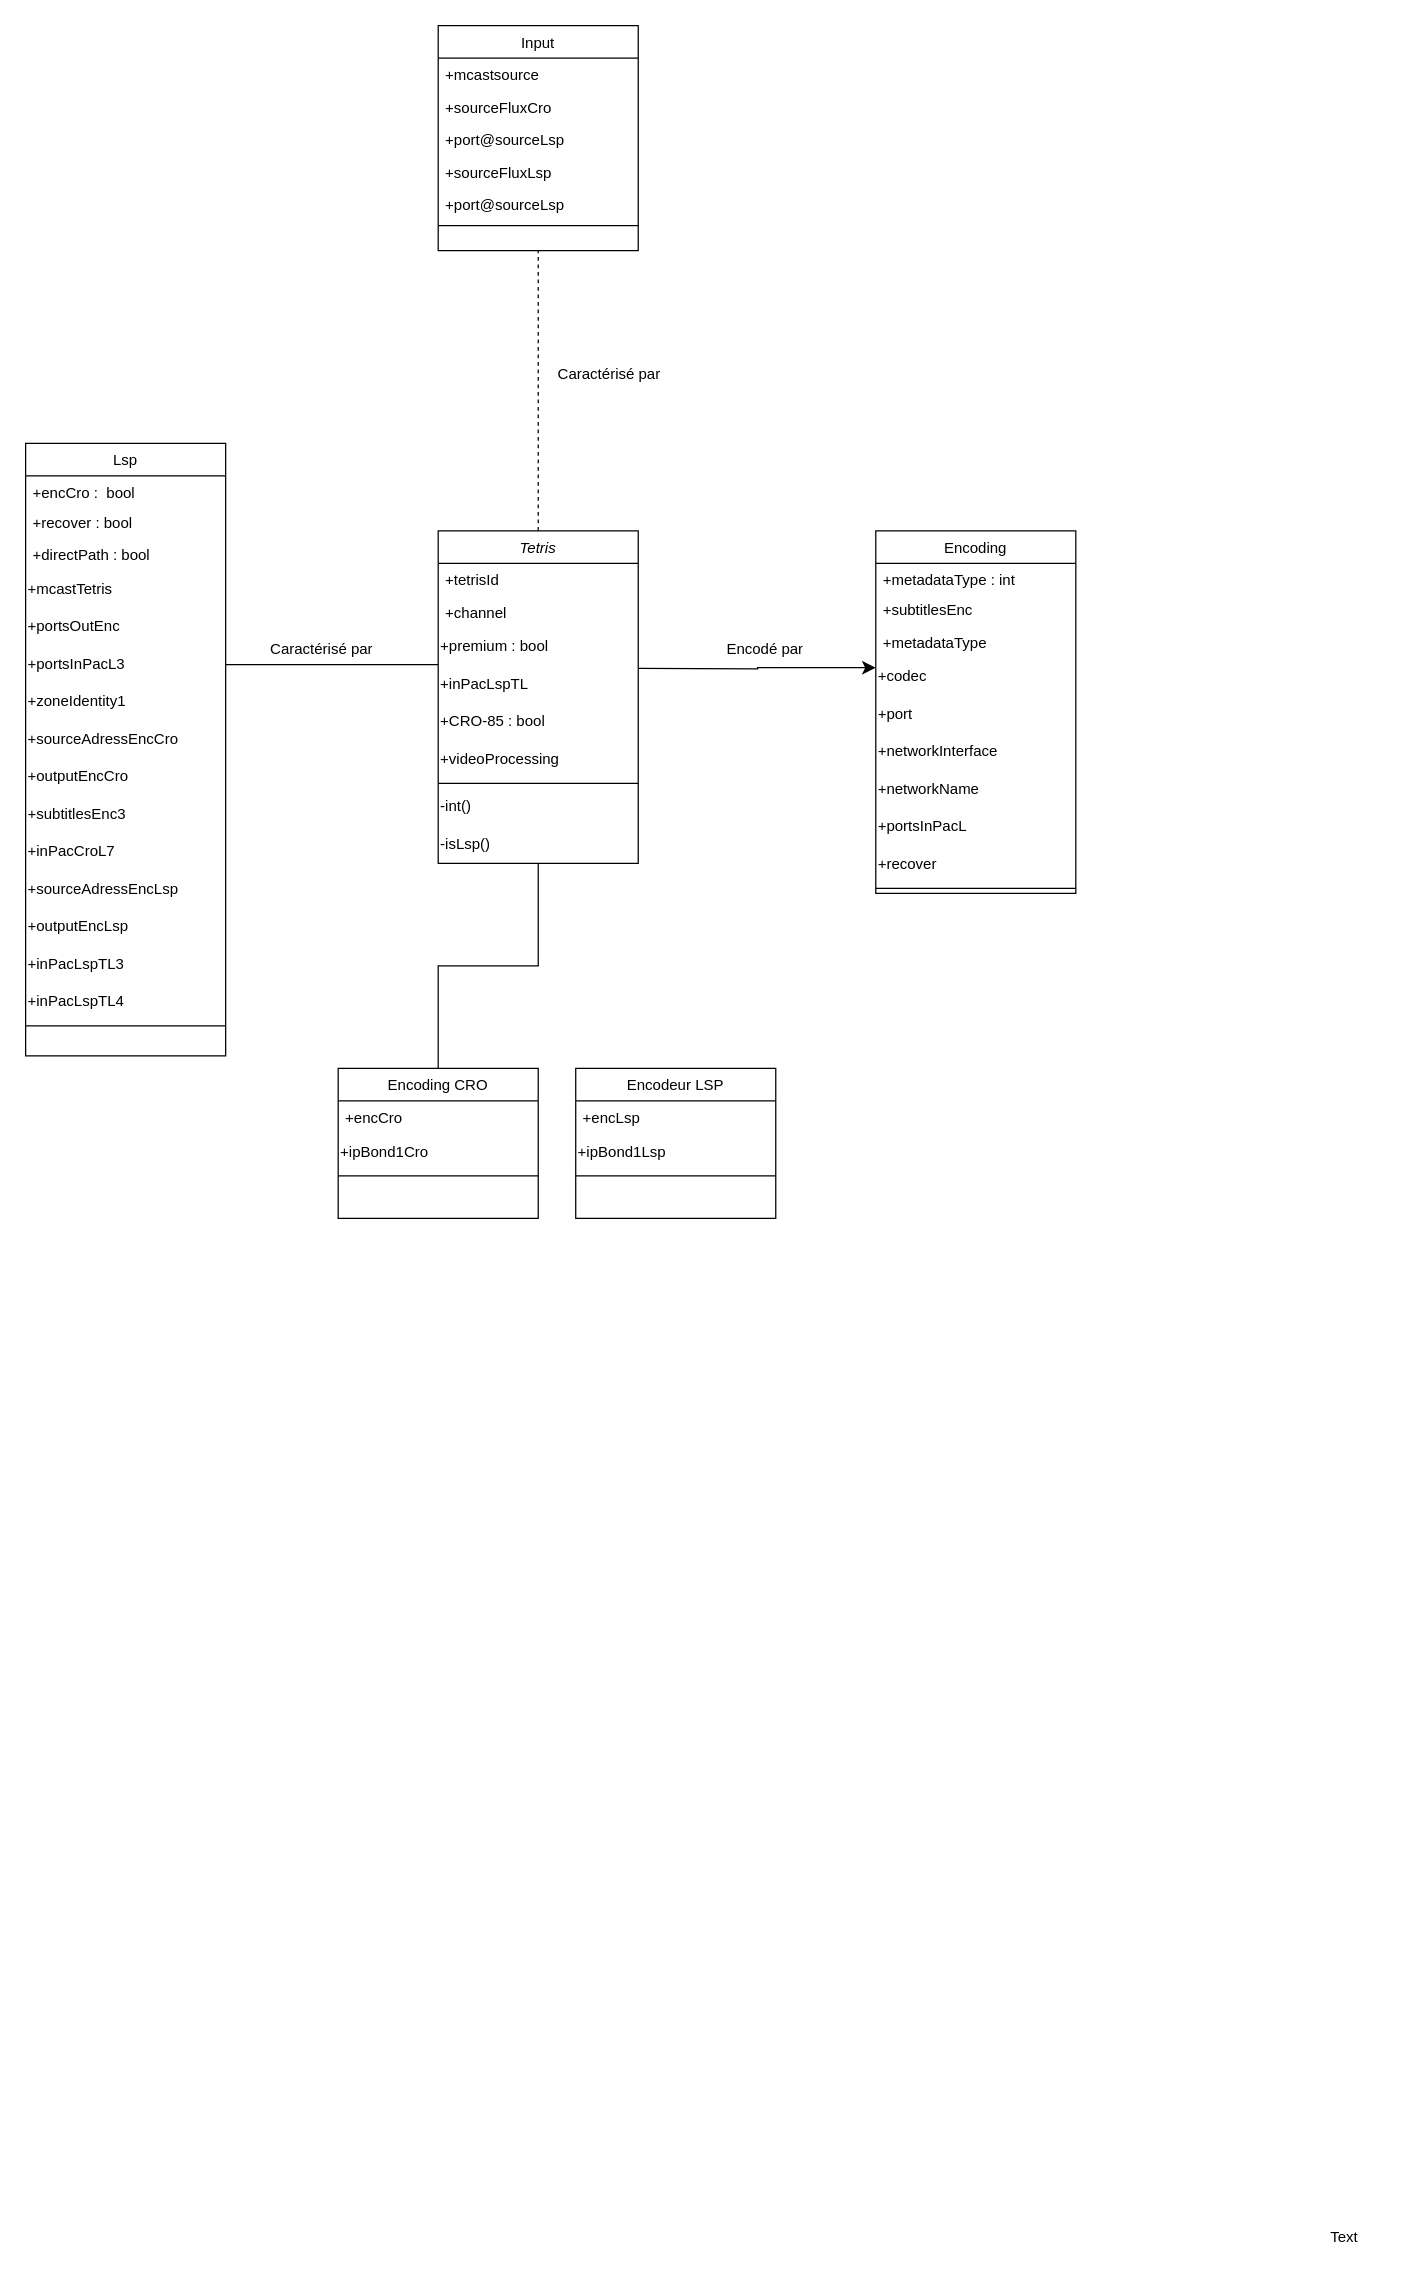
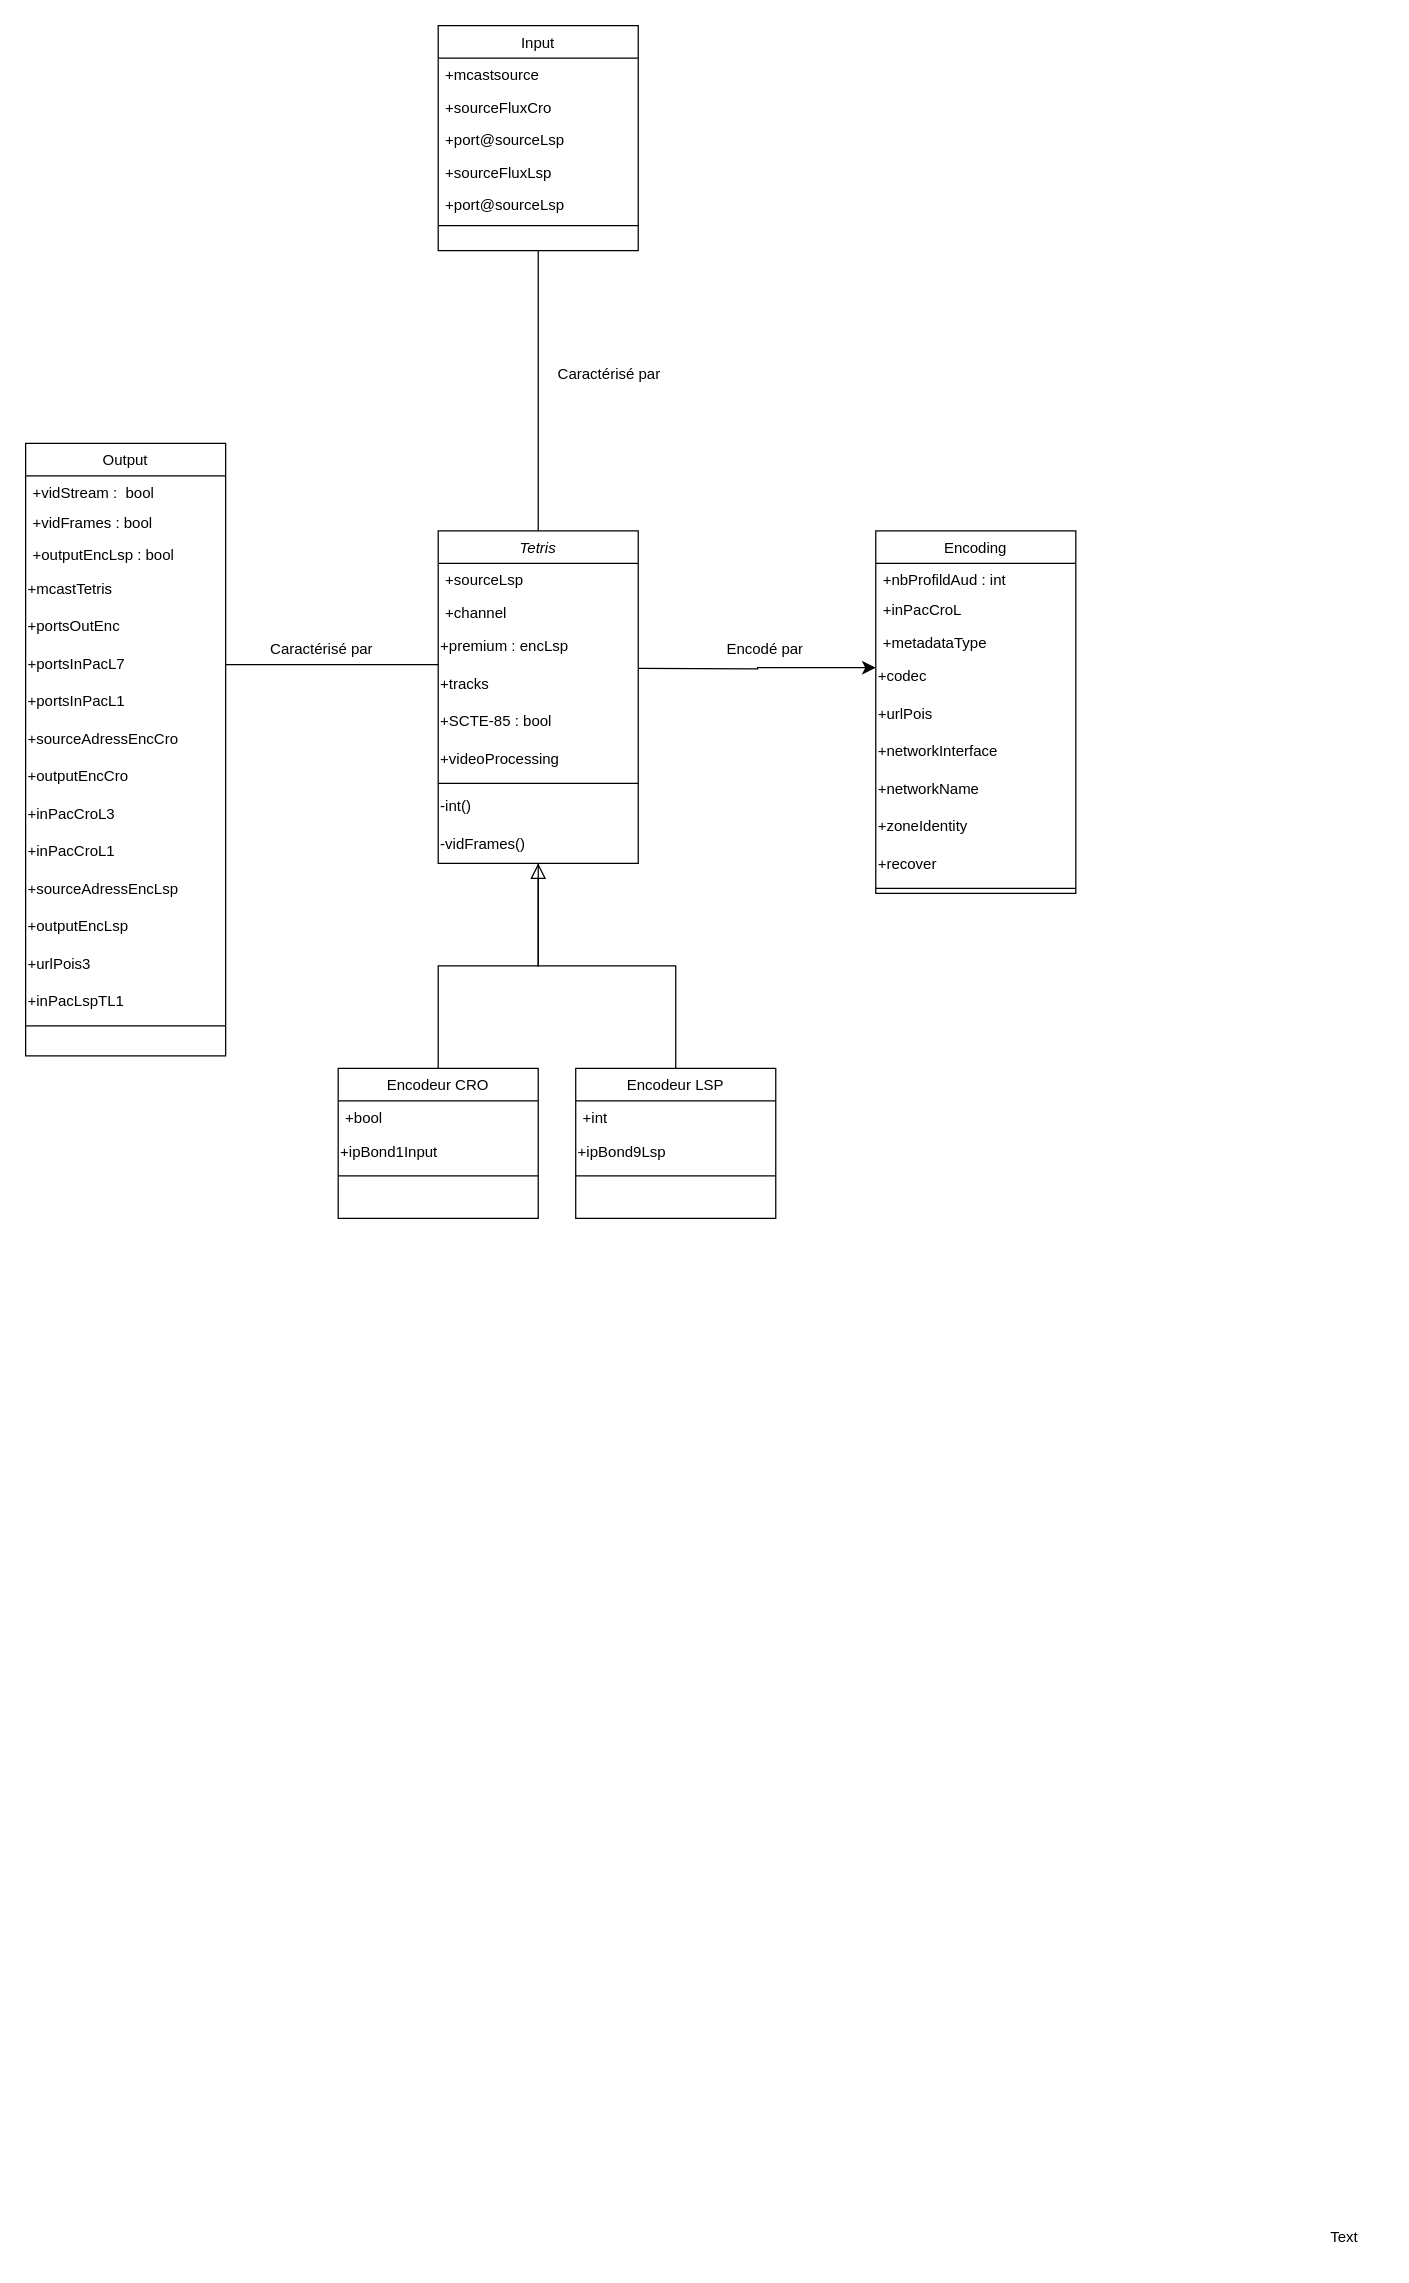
edge "Input" -- "Tetris": style dashed -> solid
node "Lsp": label "Lsp" -> "Output"
node "+encCro : bool": label "+encCro : bool" -> "+vidStream : bool"
node "+recover : bool": label "+recover : bool" -> "+vidFrames : bool"
node "+directPath : bool": label "+directPath : bool" -> "+outputEncLsp : bool"
node "+tetrisId": label "+tetrisId" -> "+sourceLsp"
node "+metadataType : int": label "+metadataType : int" -> "+nbProfildAud : int"
node "+subtitlesEnc": label "+subtitlesEnc" -> "+inPacCroL"
node "+premium : bool": label "+premium : bool" -> "+premium : encLsp"
node "+portsInPacL3": label "+portsInPacL3" -> "+portsInPacL7"
node "+inPacLspTL": label "+inPacLspTL" -> "+tracks"
node "+zoneIdentity1": label "+zoneIdentity1" -> "+portsInPacL1"
node "+port": label "+port" -> "+urlPois"
node "+CRO-85 : bool": label "+CRO-85 : bool" -> "+SCTE-85 : bool"
node "+subtitlesEnc3": label "+subtitlesEnc3" -> "+inPacCroL3"
node "+portsInPacL": label "+portsInPacL" -> "+zoneIdentity"
node "-isLsp()": label "-isLsp()" -> "-vidFrames()"
node "+inPacCroL7": label "+inPacCroL7" -> "+inPacCroL1"
node "+inPacLspTL3": label "+inPacLspTL3" -> "+urlPois3"
edge "Encodeur LSP" -> "Tetris": added
node "+inPacLspTL4": label "+inPacLspTL4" -> "+inPacLspTL1"
node "Encoding CRO": label "Encoding CRO" -> "Encodeur CRO"
node "+encCro": label "+encCro" -> "+bool"
node "+encLsp": label "+encLsp" -> "+int"
node "+ipBond1Cro": label "+ipBond1Cro" -> "+ipBond1Input"
node "+ipBond1Lsp": label "+ipBond1Lsp" -> "+ipBond9Lsp"
